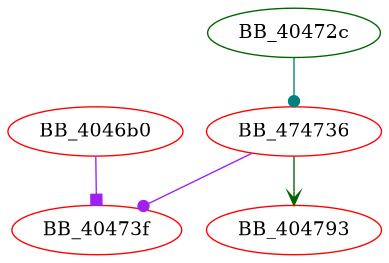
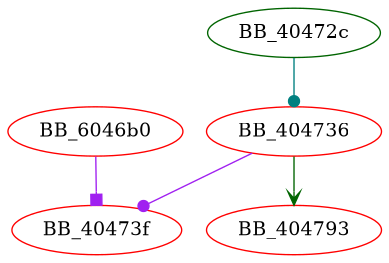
node "BB_4046b0": label "BB_4046b0" -> "BB_6046b0"
node "BB_474736": label "BB_474736" -> "BB_404736"
